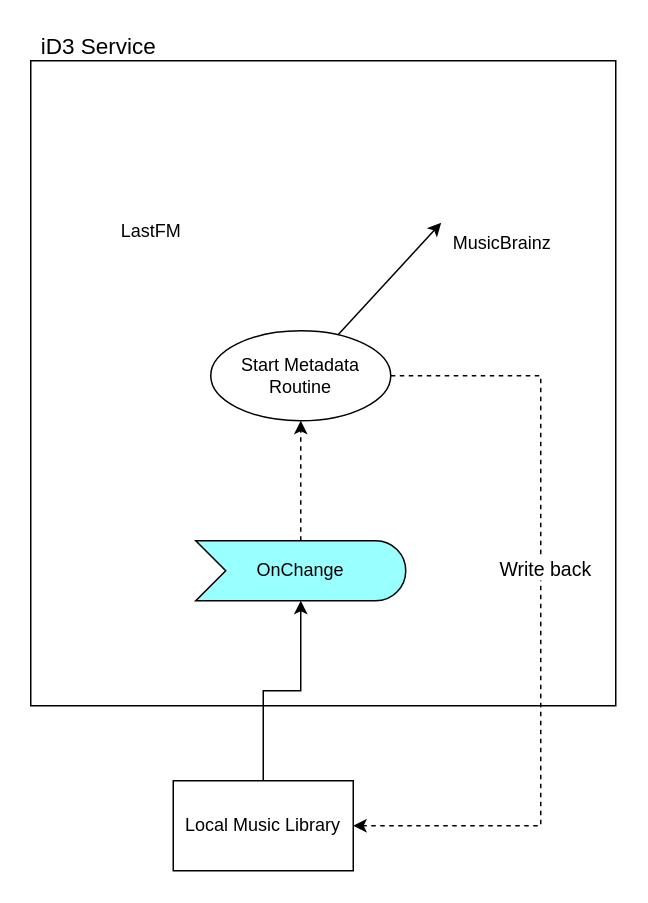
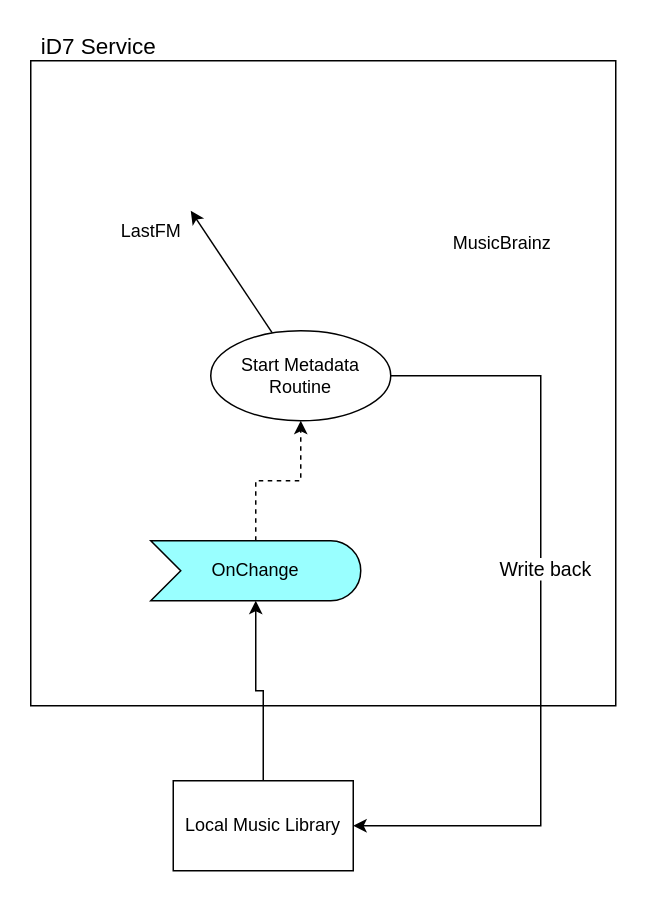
node "iD3 Service": label "iD3 Service" -> "iD7 Service"
edge "Start Metadata Routine" -> "LastFM": added
edge "Start Metadata Routine" -> "MusicBrainz": removed
node "OnChange": moved (301, 571) -> (256, 571)
edge "Start Metadata Routine" -> "Local Music Library": style dashed -> solid
